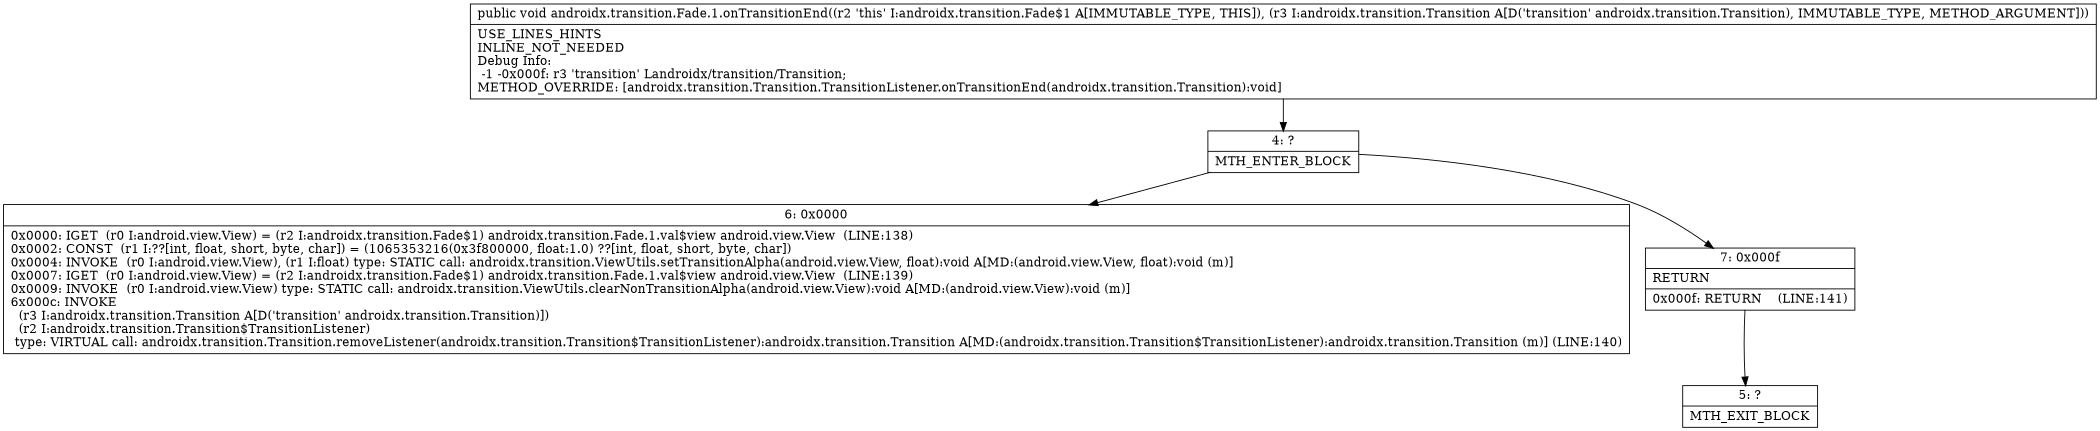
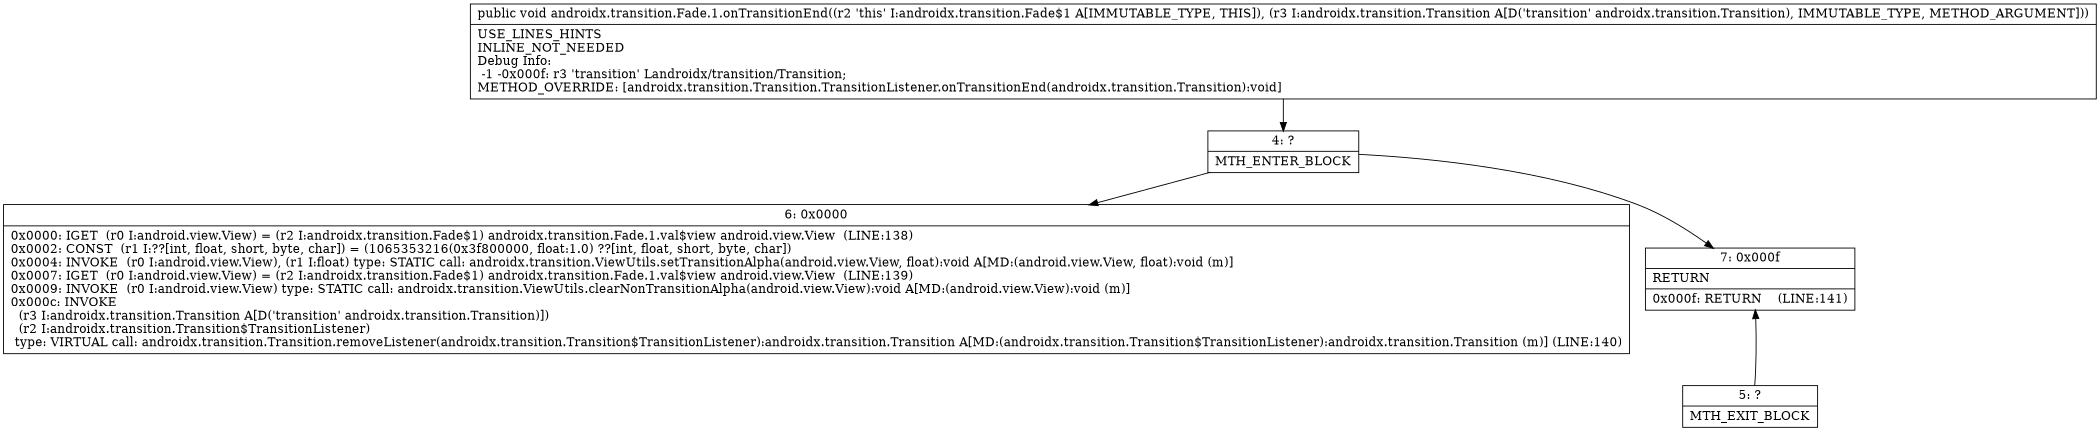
node "6: 0x0000": text "6x000c: INVOKE" -> "0x000c: INVOKE"
edge "7: 0x000f" -> "5: ?": reversed
